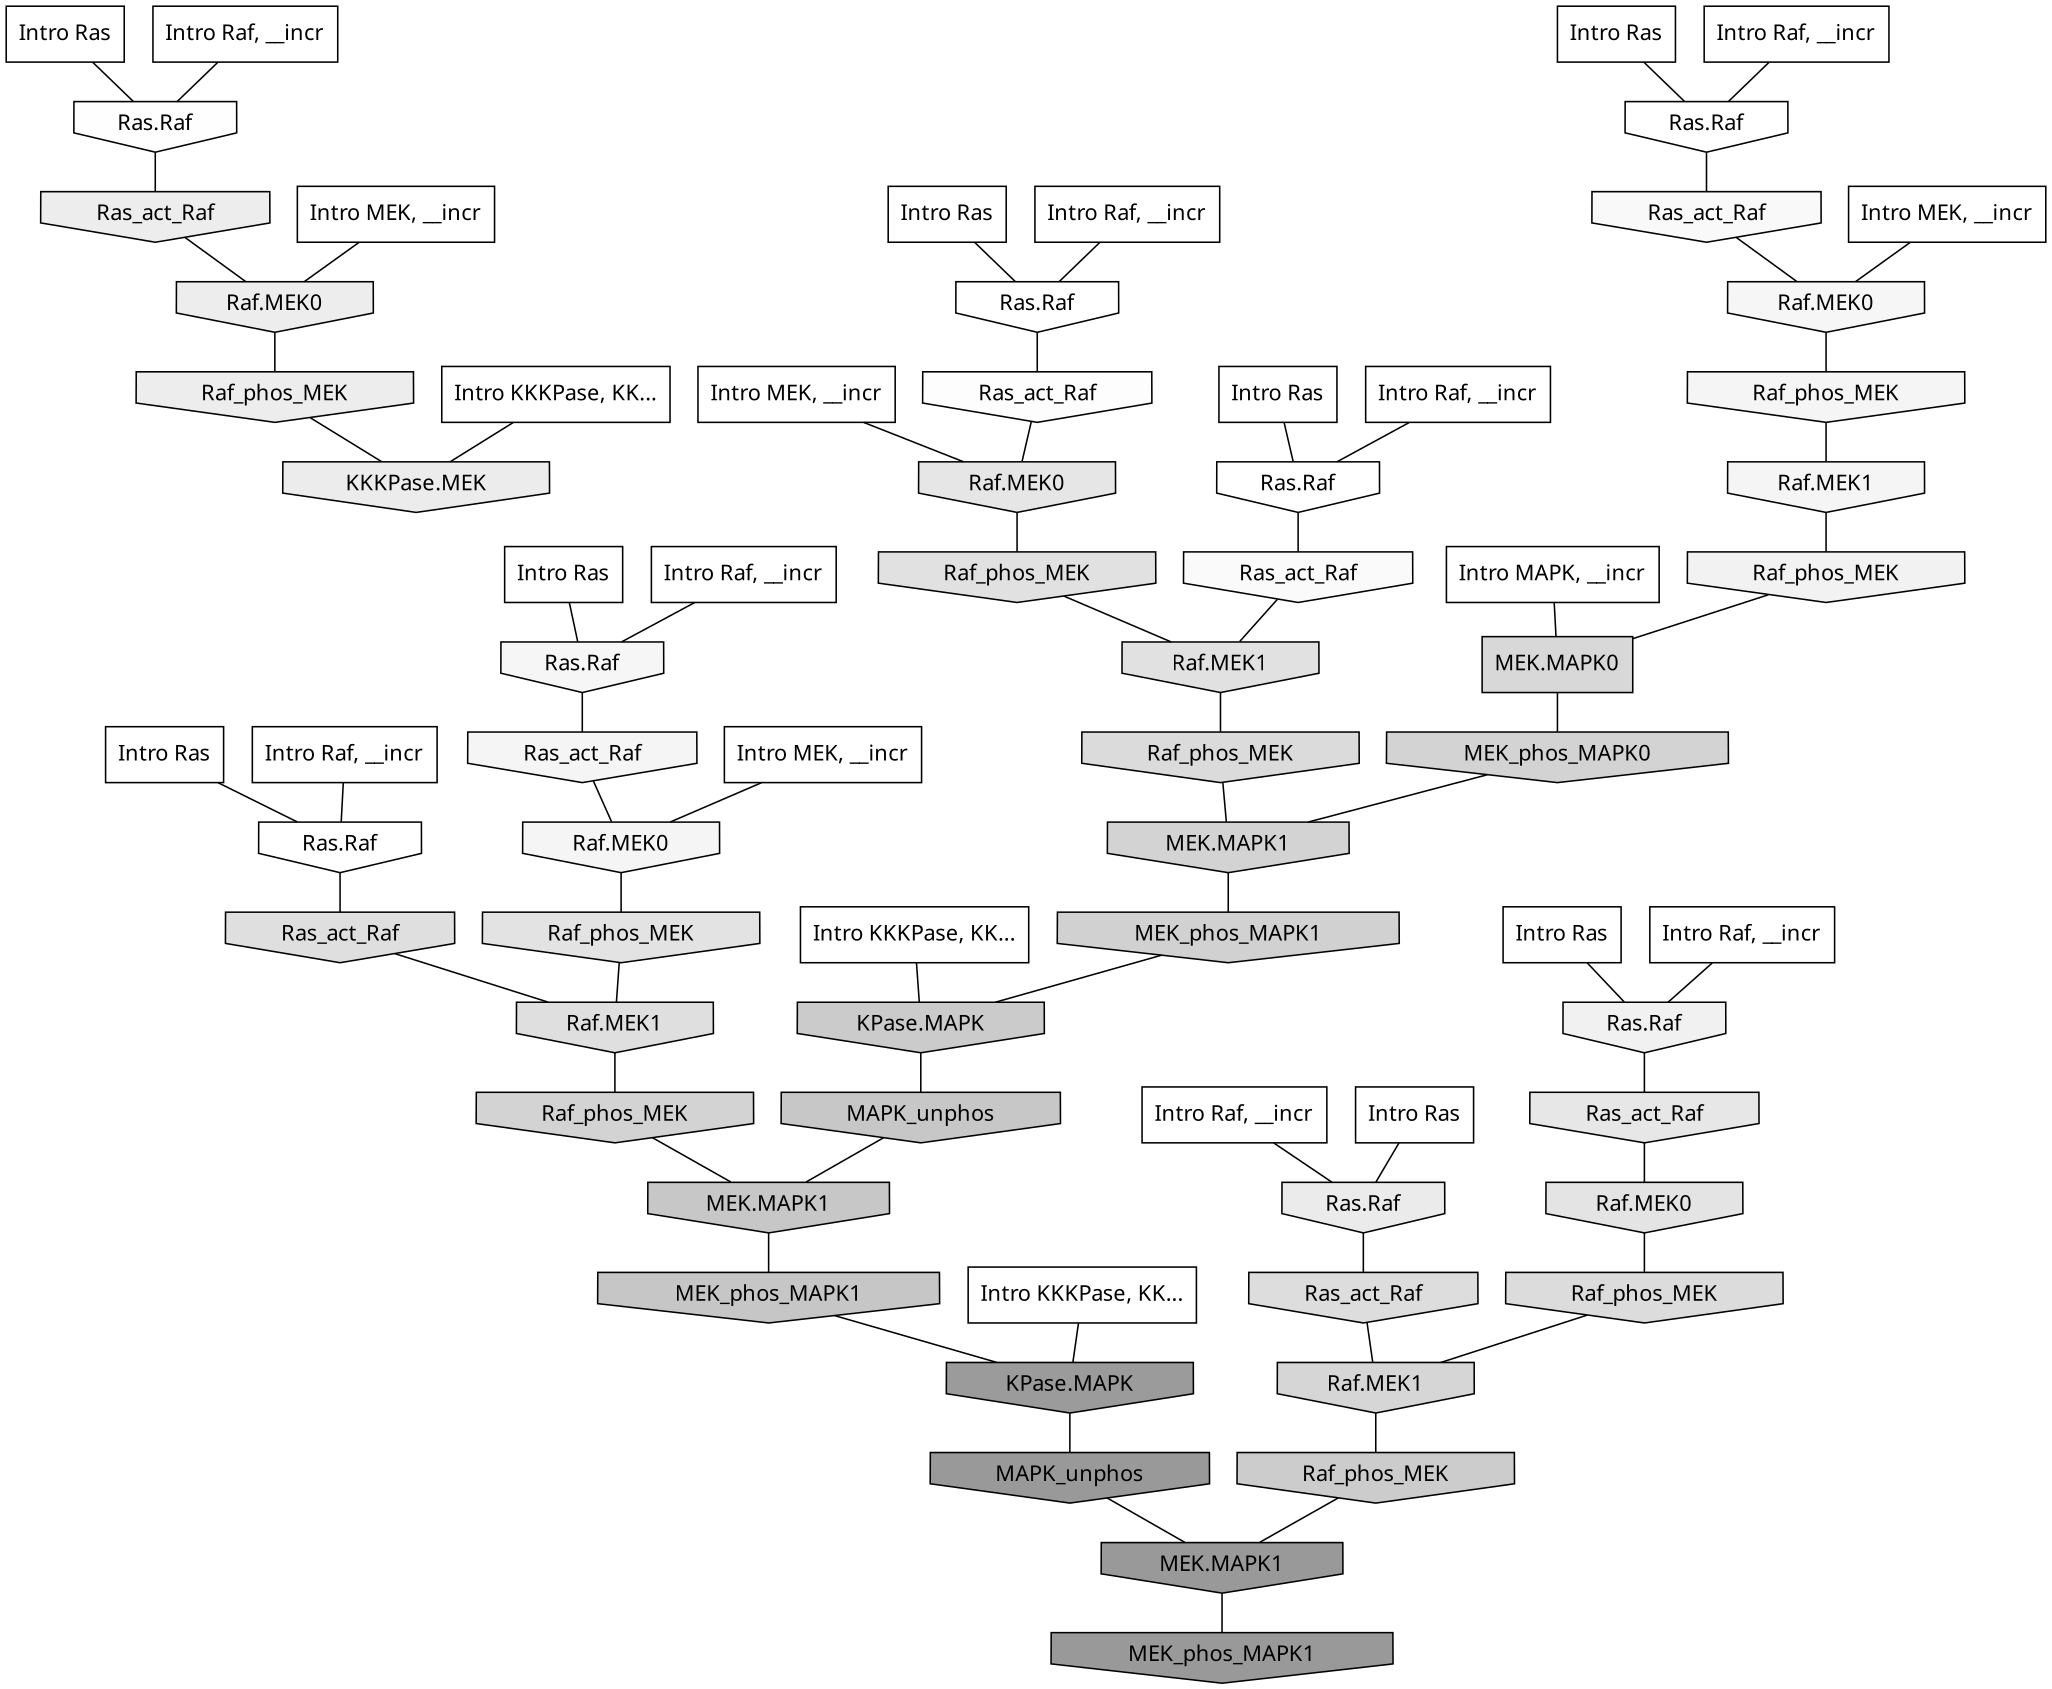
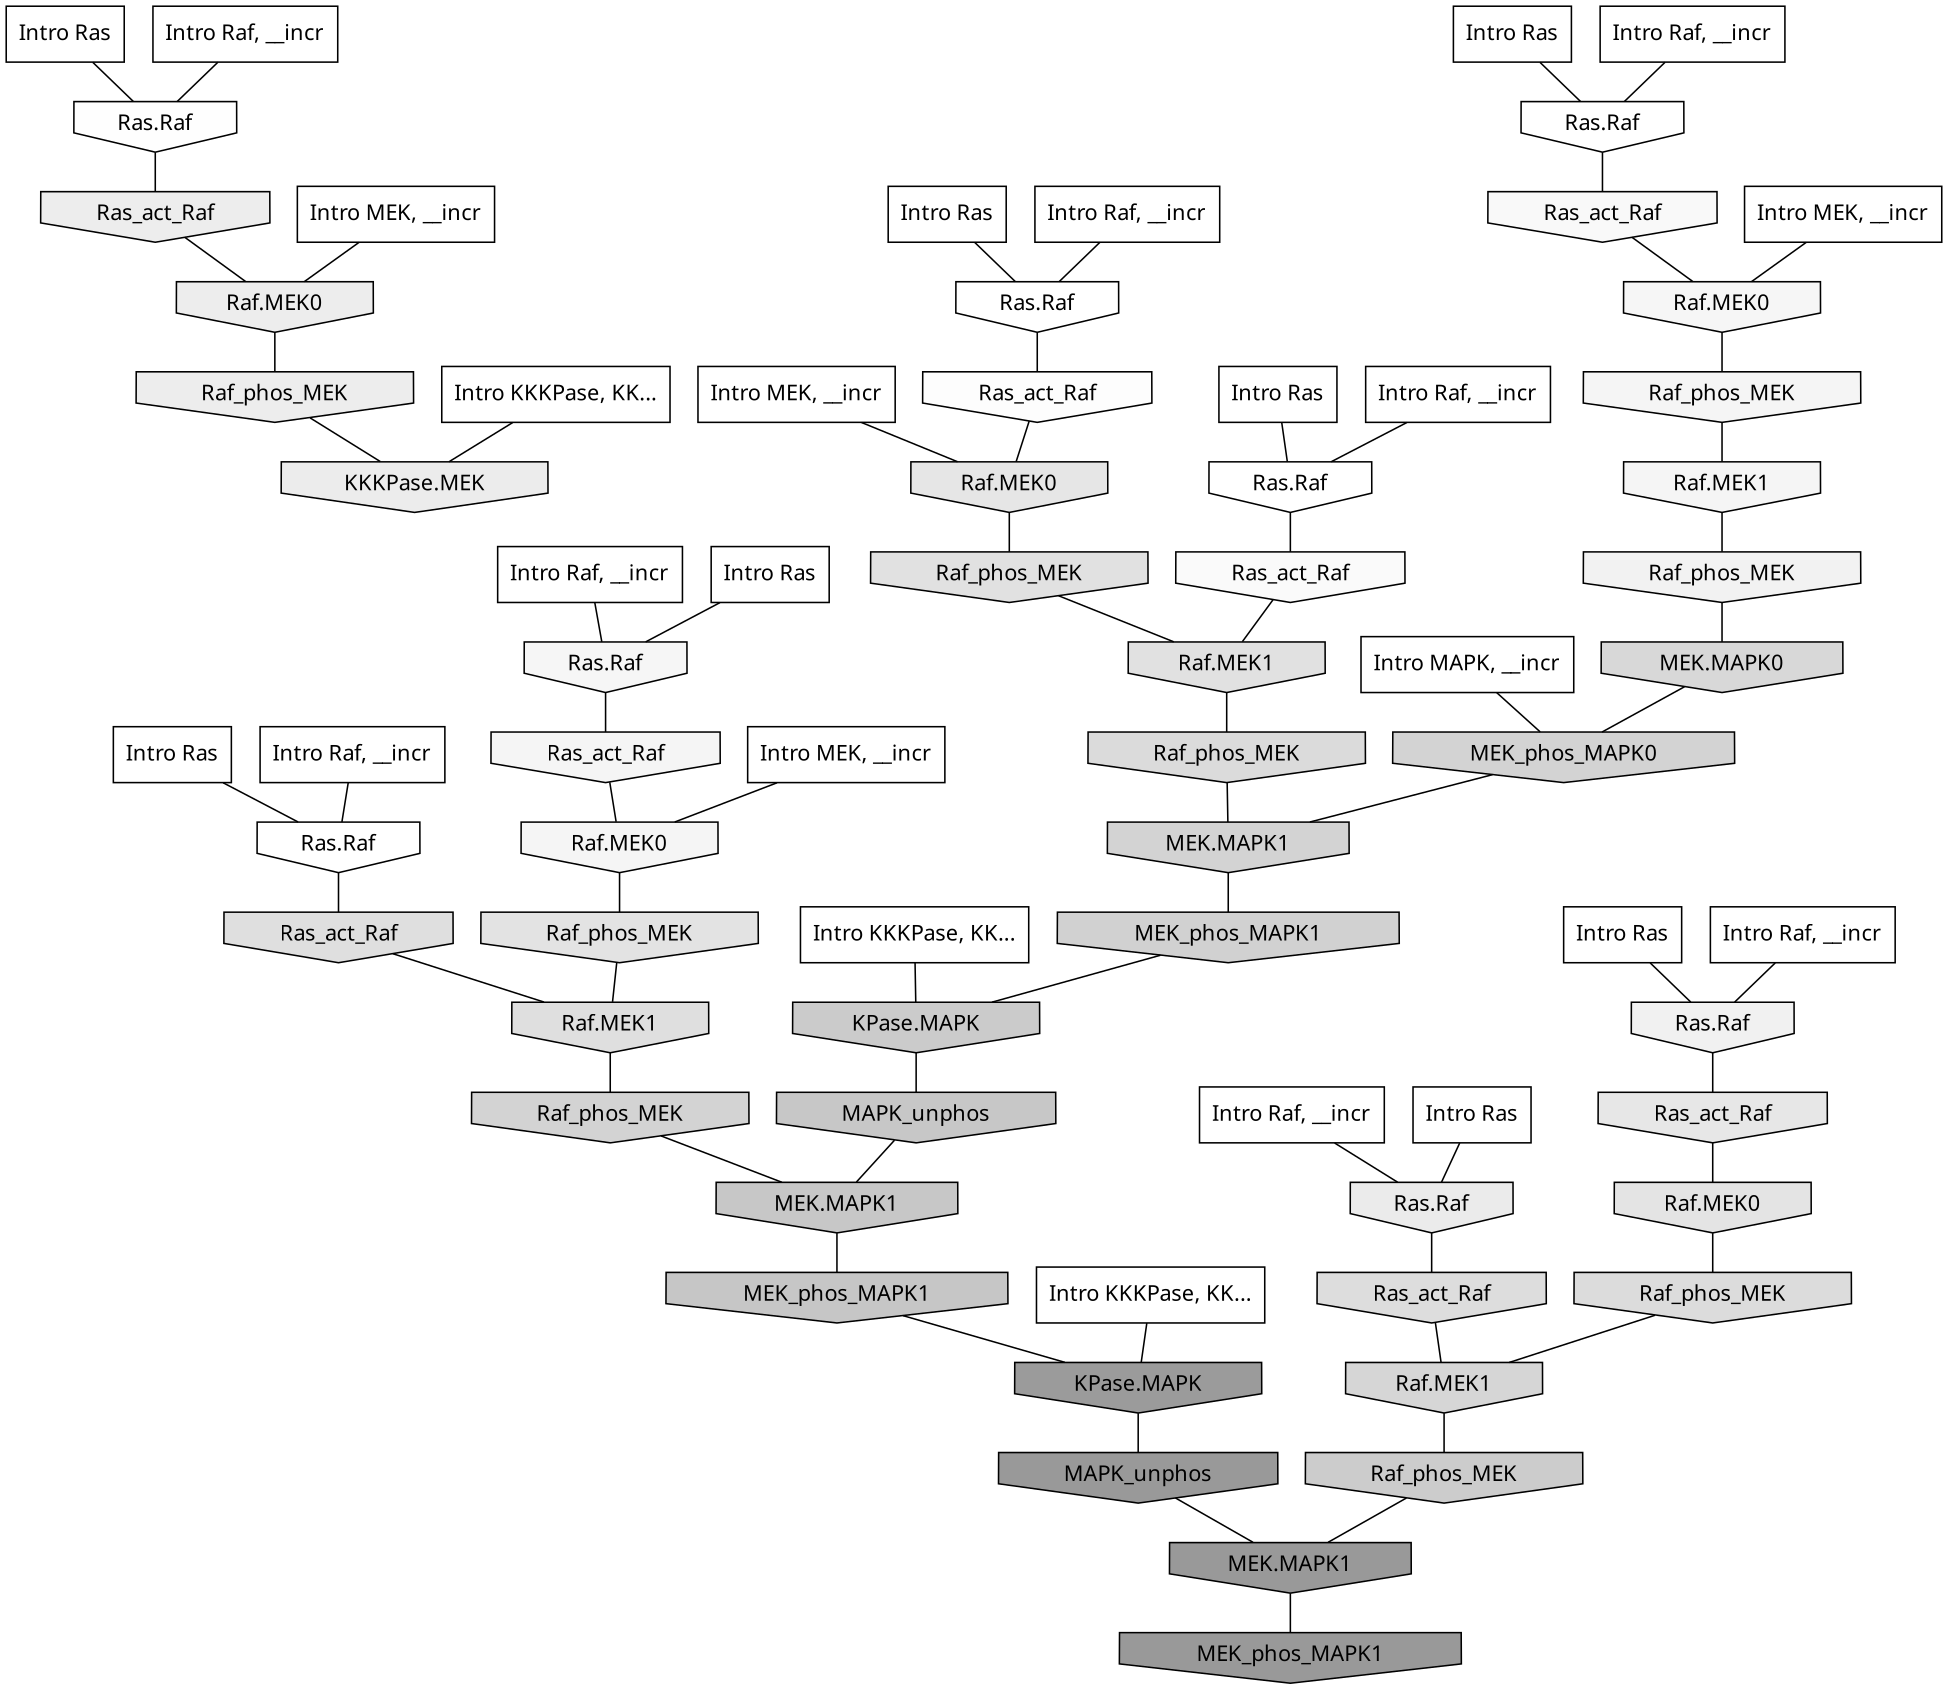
edge "Intro MAPK, __incr" -- "MEK.MAPK0": now "Intro MAPK, __incr" -- "MEK_phos_MAPK0"
node "MEK.MAPK0": shape box -> invhouse
